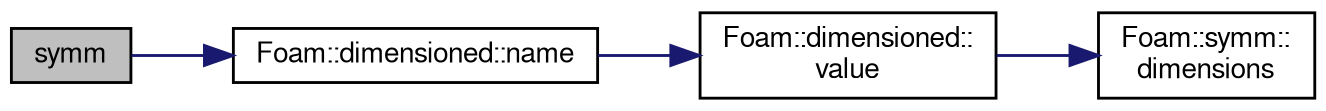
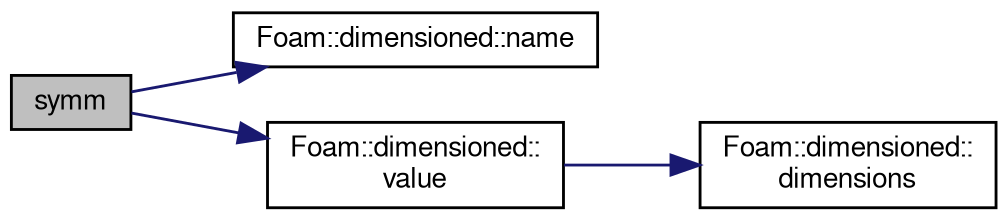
edge "Foam::dimensioned::name" -> "Foam::dimensioned:: value": now "symm" -> "Foam::dimensioned:: value"
node "Foam::symm:: dimensions": label "Foam::symm:: dimensions" -> "Foam::dimensioned:: dimensions"
